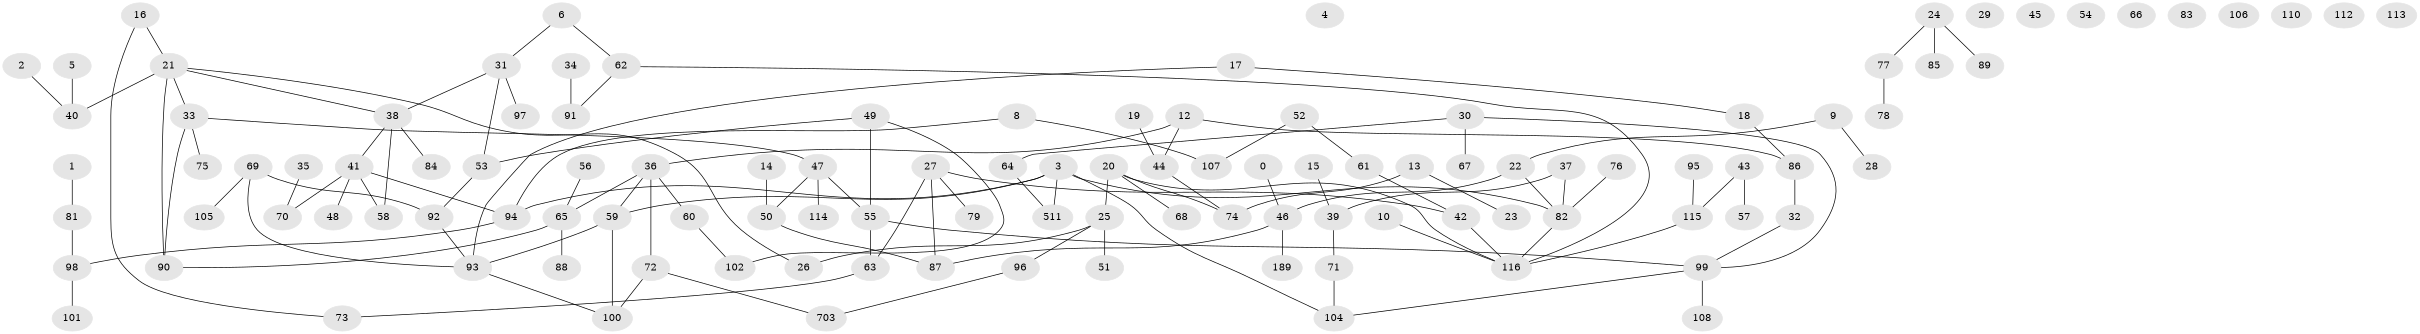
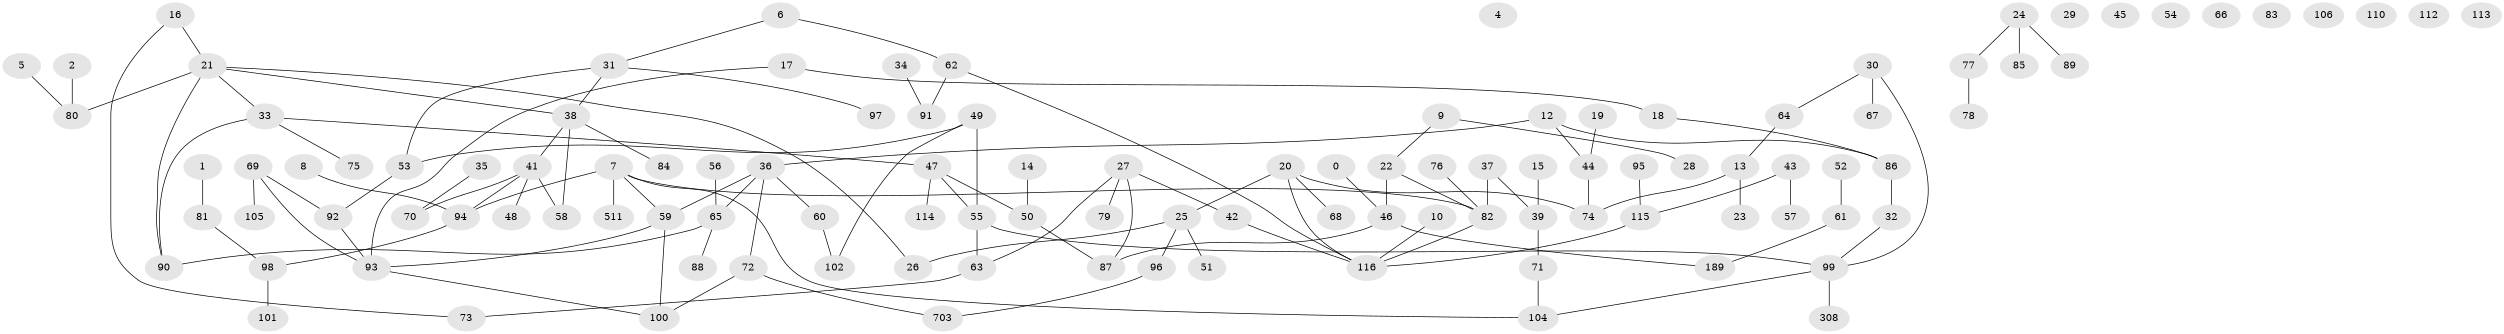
node "40": label "40" -> "80"
node "3": label "3" -> "7"
node "107": removed
edge "64" -- "511": now "64" -- "13"
edge "61" -- "42": now "61" -- "189"
node "108": label "108" -> "308"
